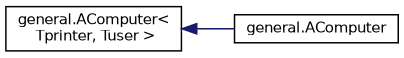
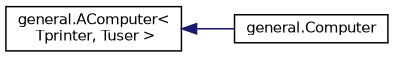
node "general.AComputer": label "general.AComputer" -> "general.Computer"
